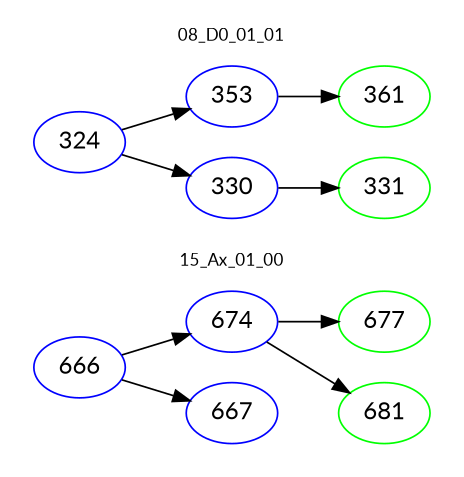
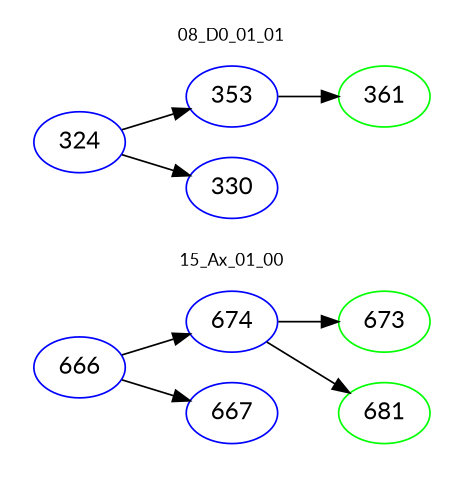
node "331": removed
node "677": label "677" -> "673"
